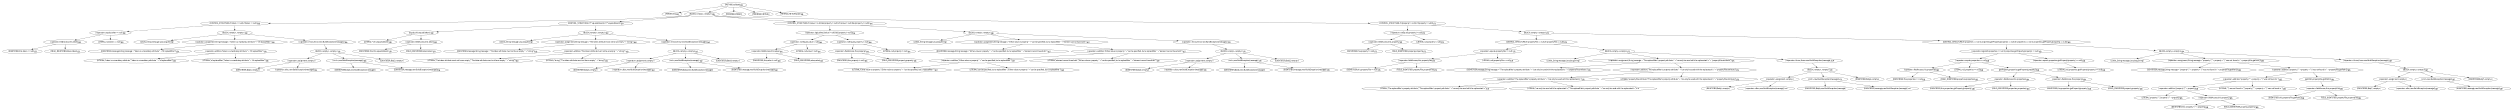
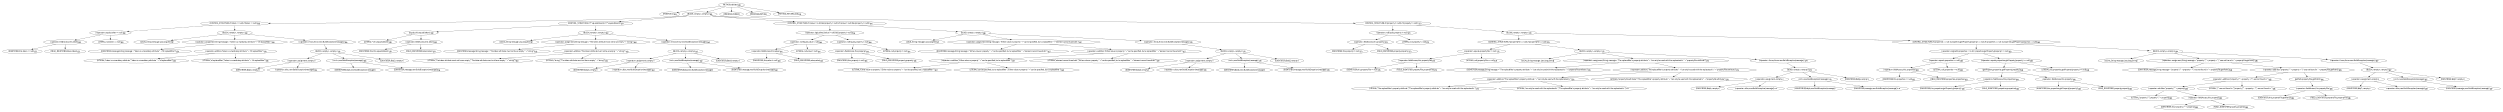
edge "(<operator>.equals,properties == null)" -> "(getProperty,properties.getProperty(property))": now "(<operator>.equals,properties.getProperty(property) == null)" -> "(getProperty,properties.getProperty(property))"
